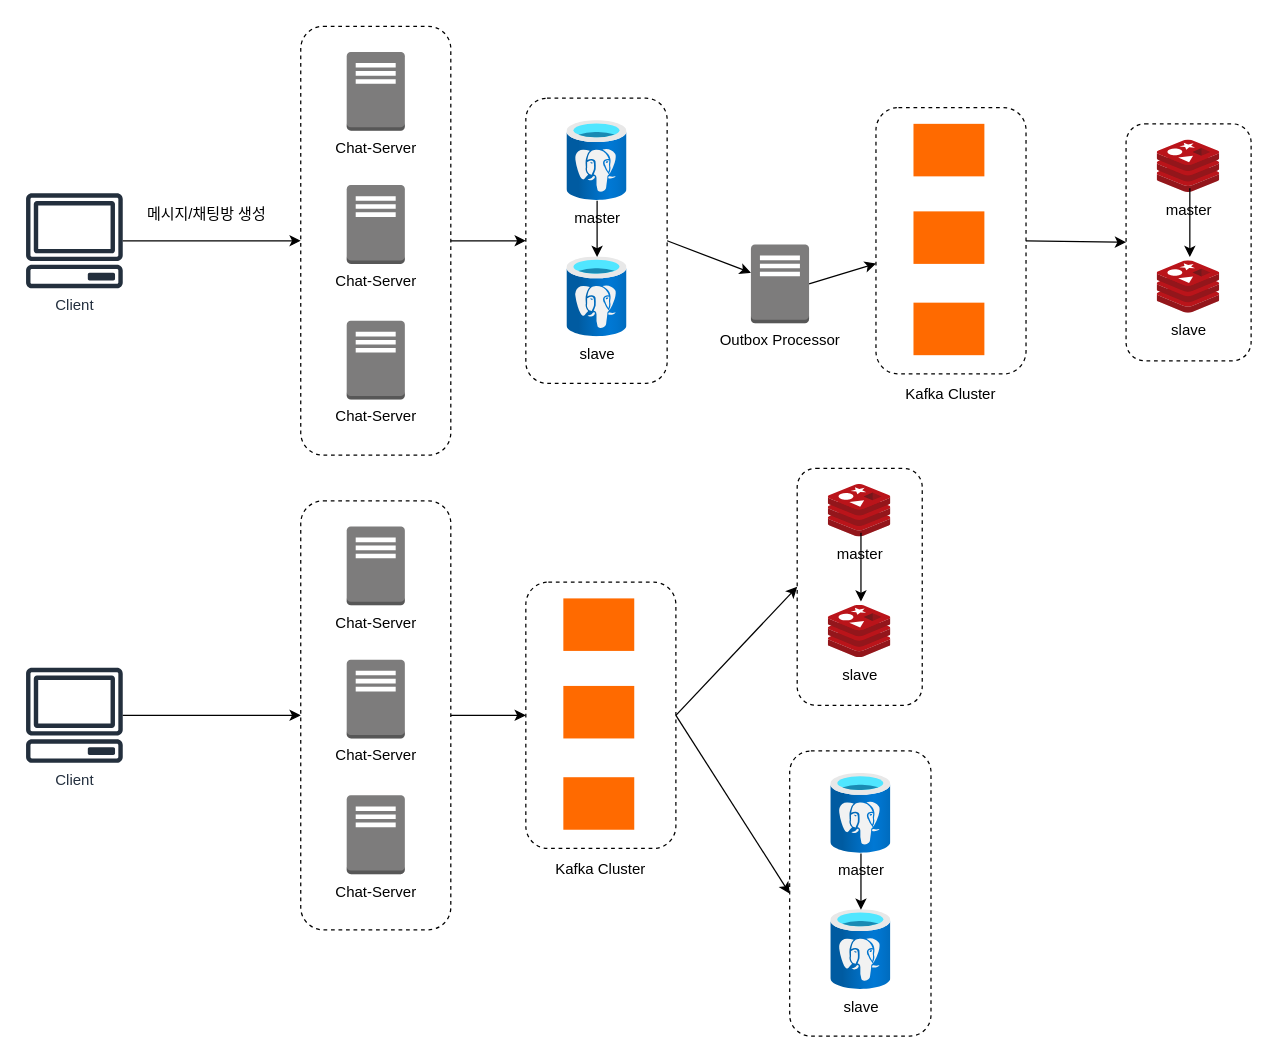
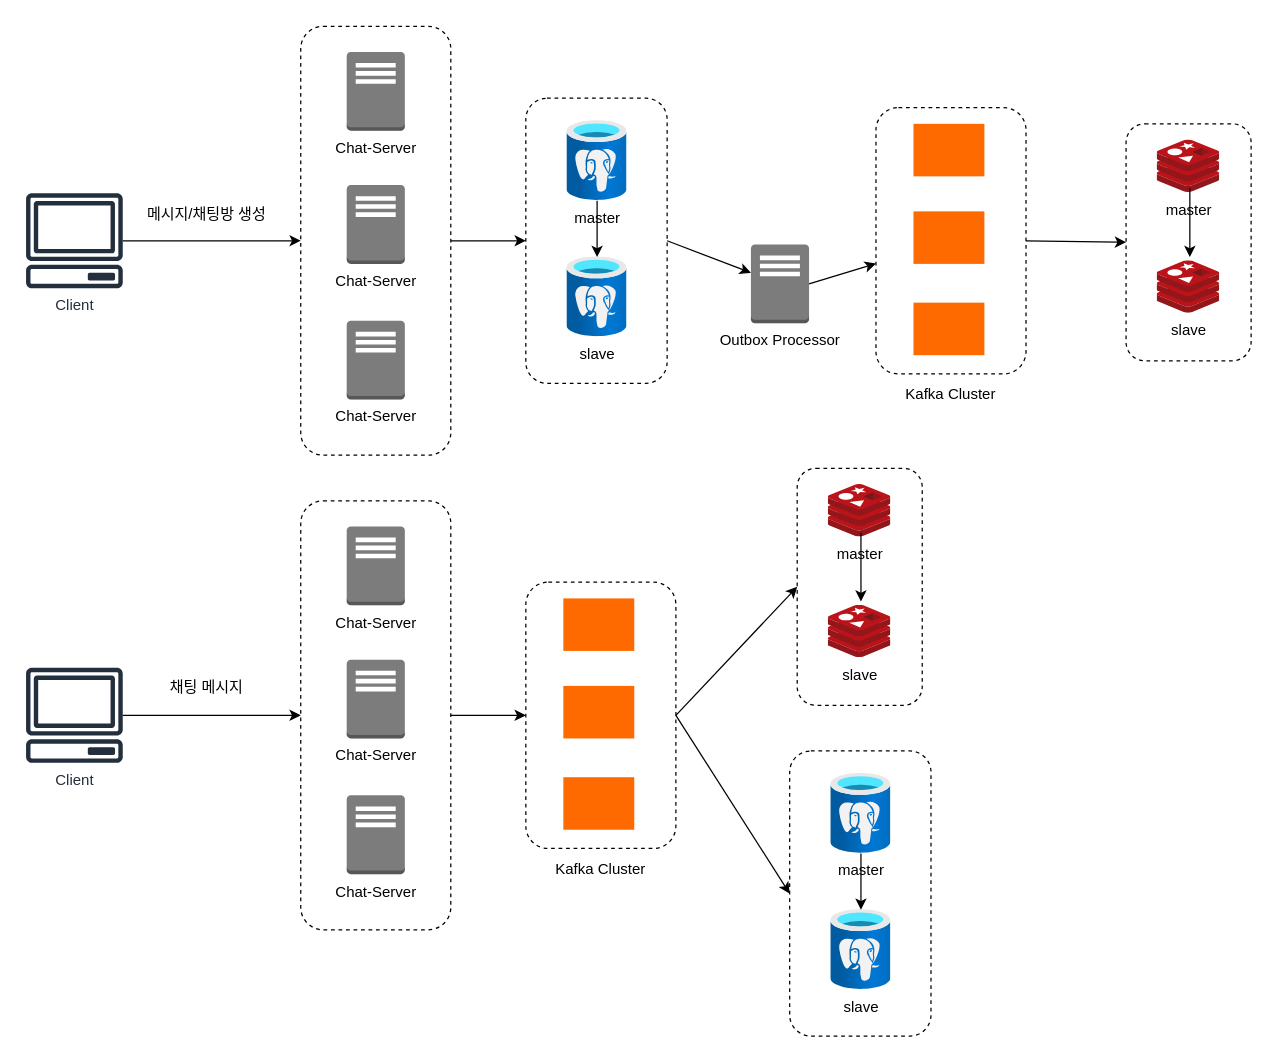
node "채팅 메시지": added
